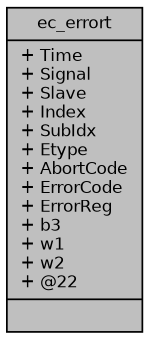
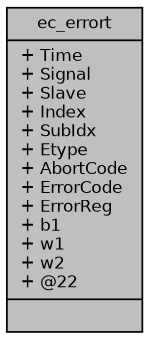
node "ec_errort": text "+ b3" -> "+ b1"
